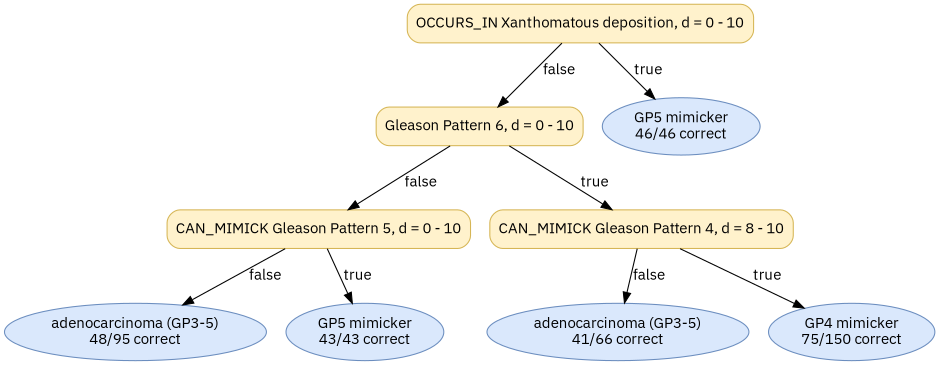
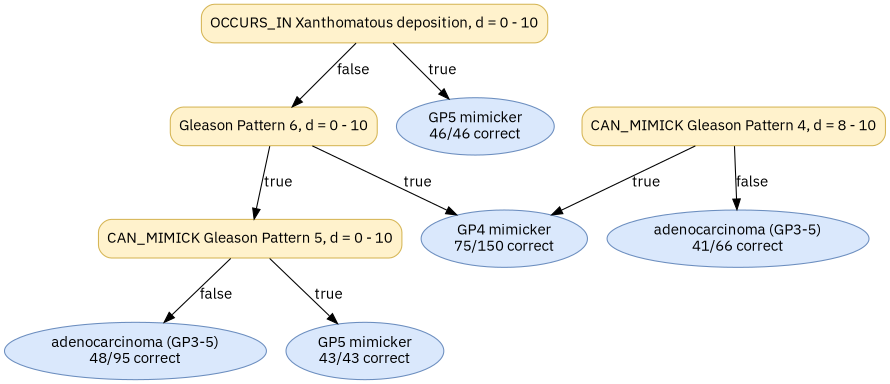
edge "Gleason Pattern 6, d = 0 - 10" -> "CAN_MIMICK Gleason Pattern 4, d = 8 - 10": now "Gleason Pattern 6, d = 0 - 10" -> "GP4 mimicker"
edge "Gleason Pattern 6, d = 0 - 10" -> "CAN_MIMICK Gleason Pattern 5, d = 0 - 10": label "false" -> "true"
